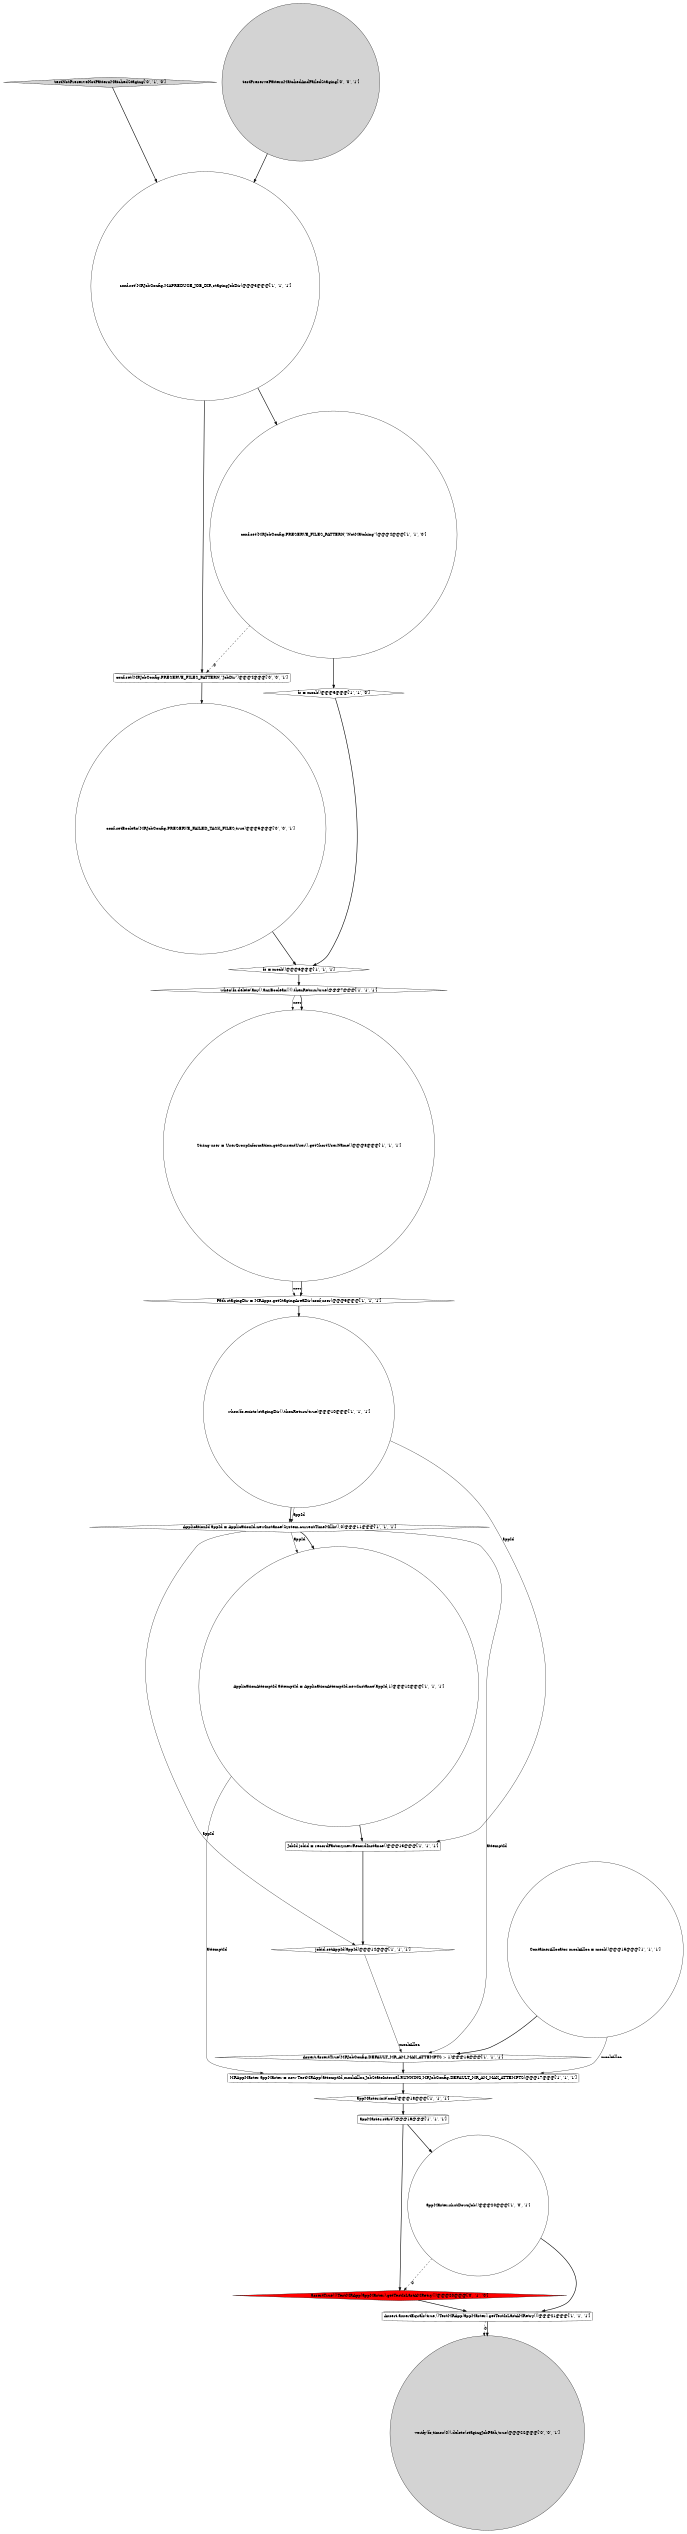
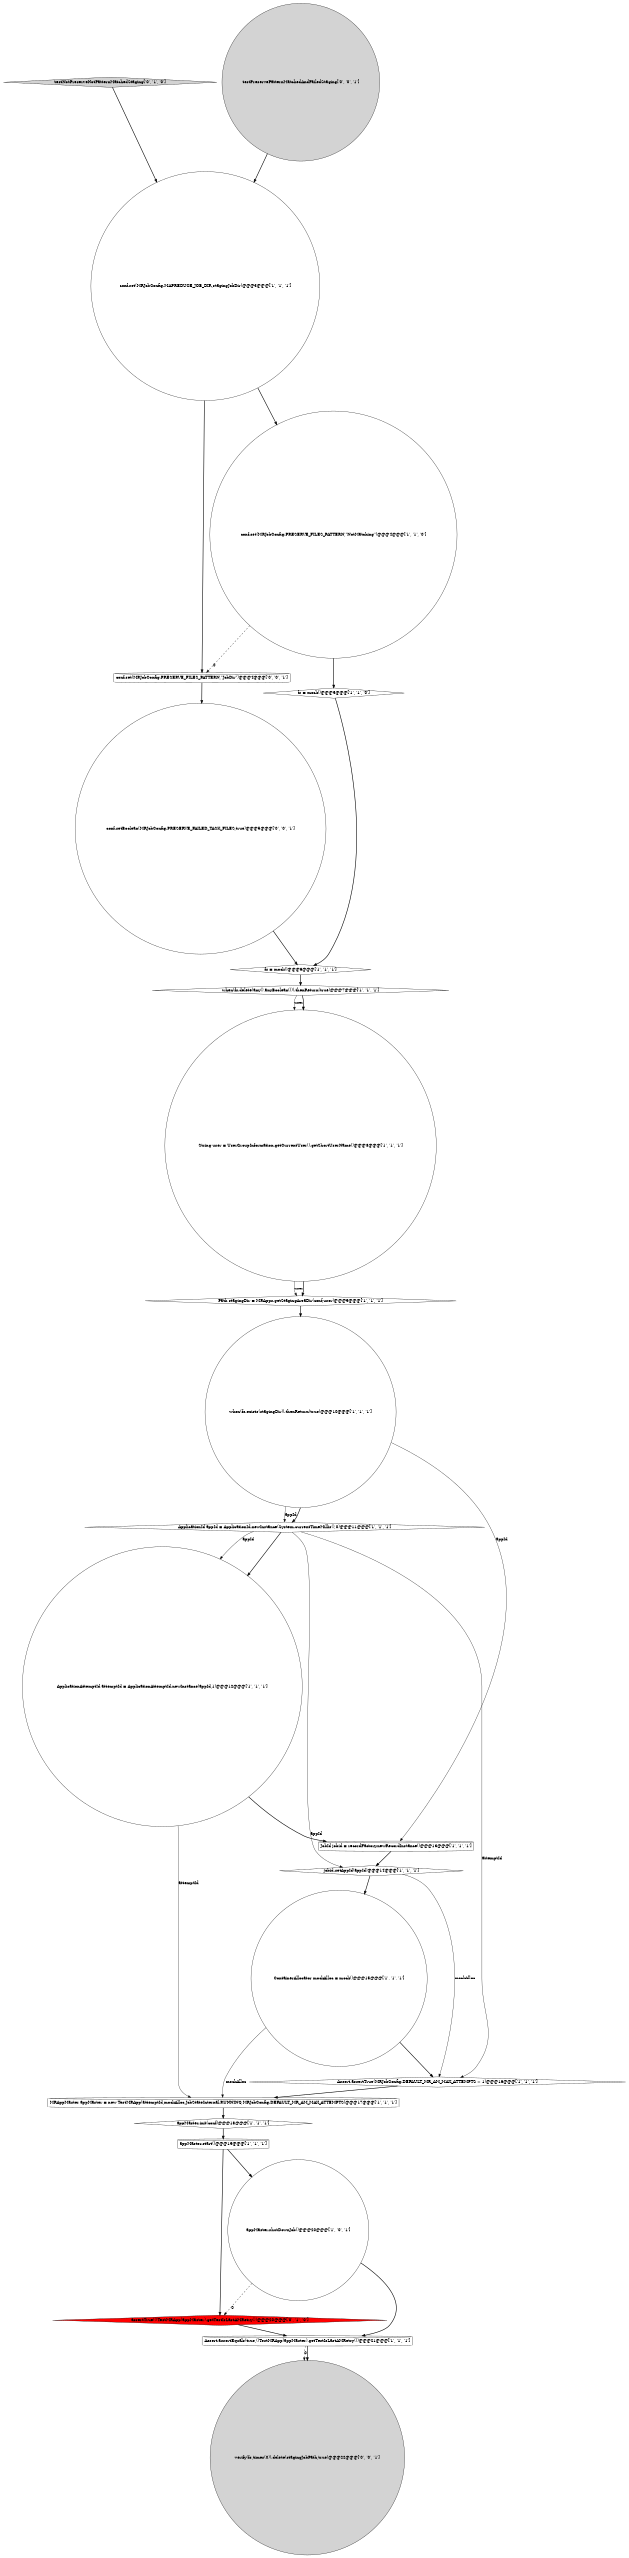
edge "jobid.setAppId(appId)@@@14@@@['1', '1', '1']" -> "ContainerAllocator mockAlloc = mock()@@@15@@@['1', '1', '1']": added
